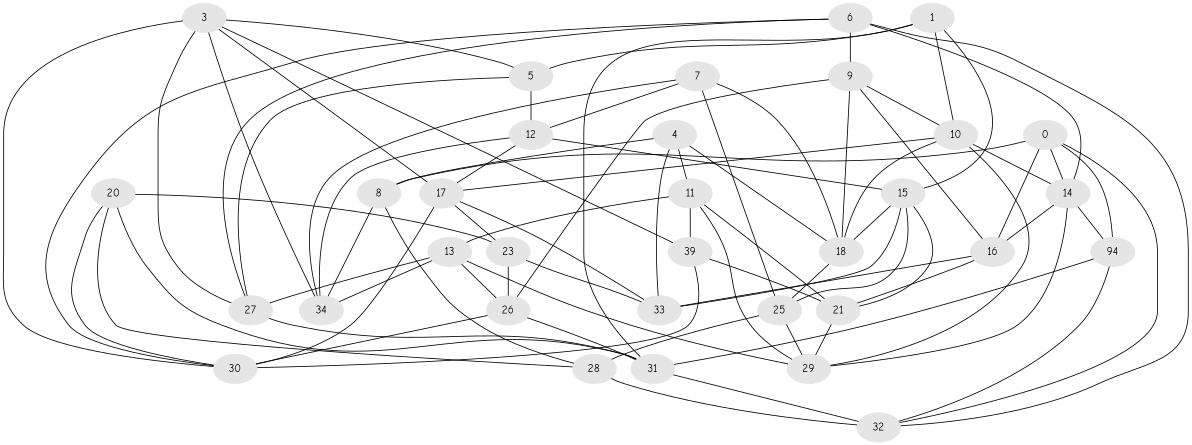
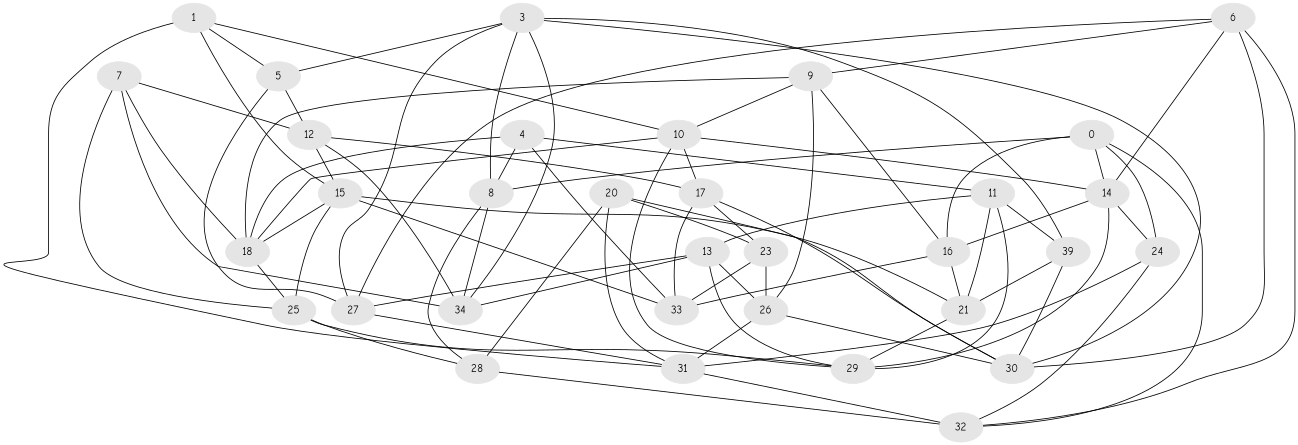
edge "3" -- "17": now "3" -- "8"
node "94": label "94" -> "24"
